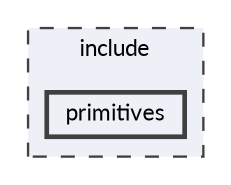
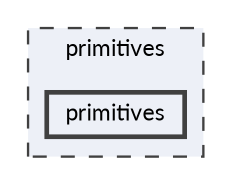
cluster "include": label "include" -> "primitives"
